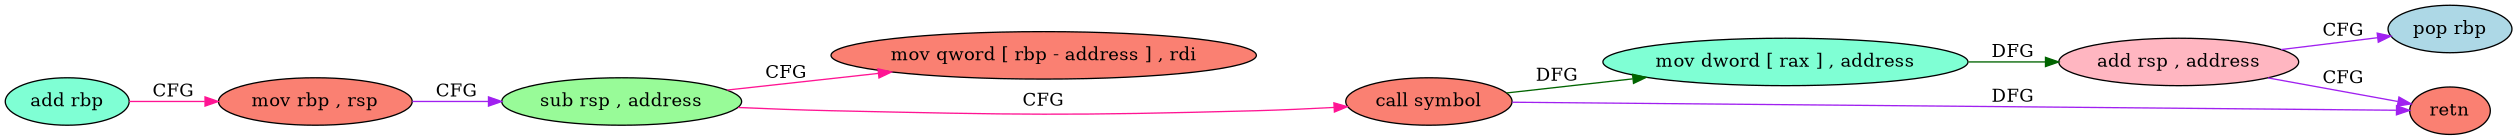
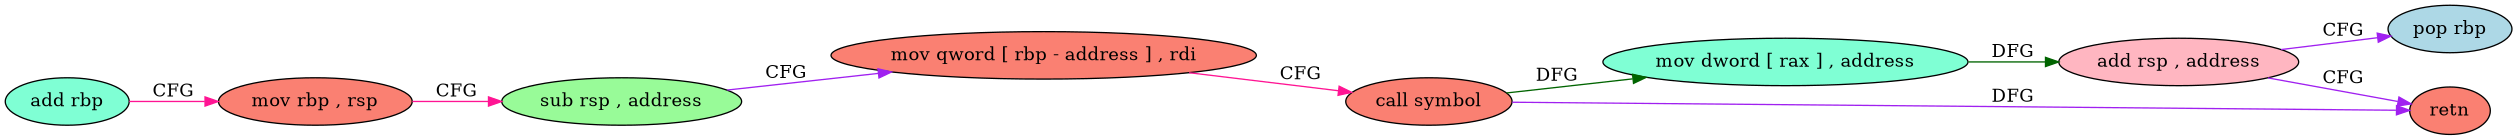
edge "sub rsp , address" -> "mov qword [ rbp - address ] , rdi": color deeppink -> purple
edge "mov rbp , rsp" -> "sub rsp , address": color purple -> deeppink
edge "sub rsp , address" -> "call symbol": now "mov qword [ rbp - address ] , rdi" -> "call symbol"
